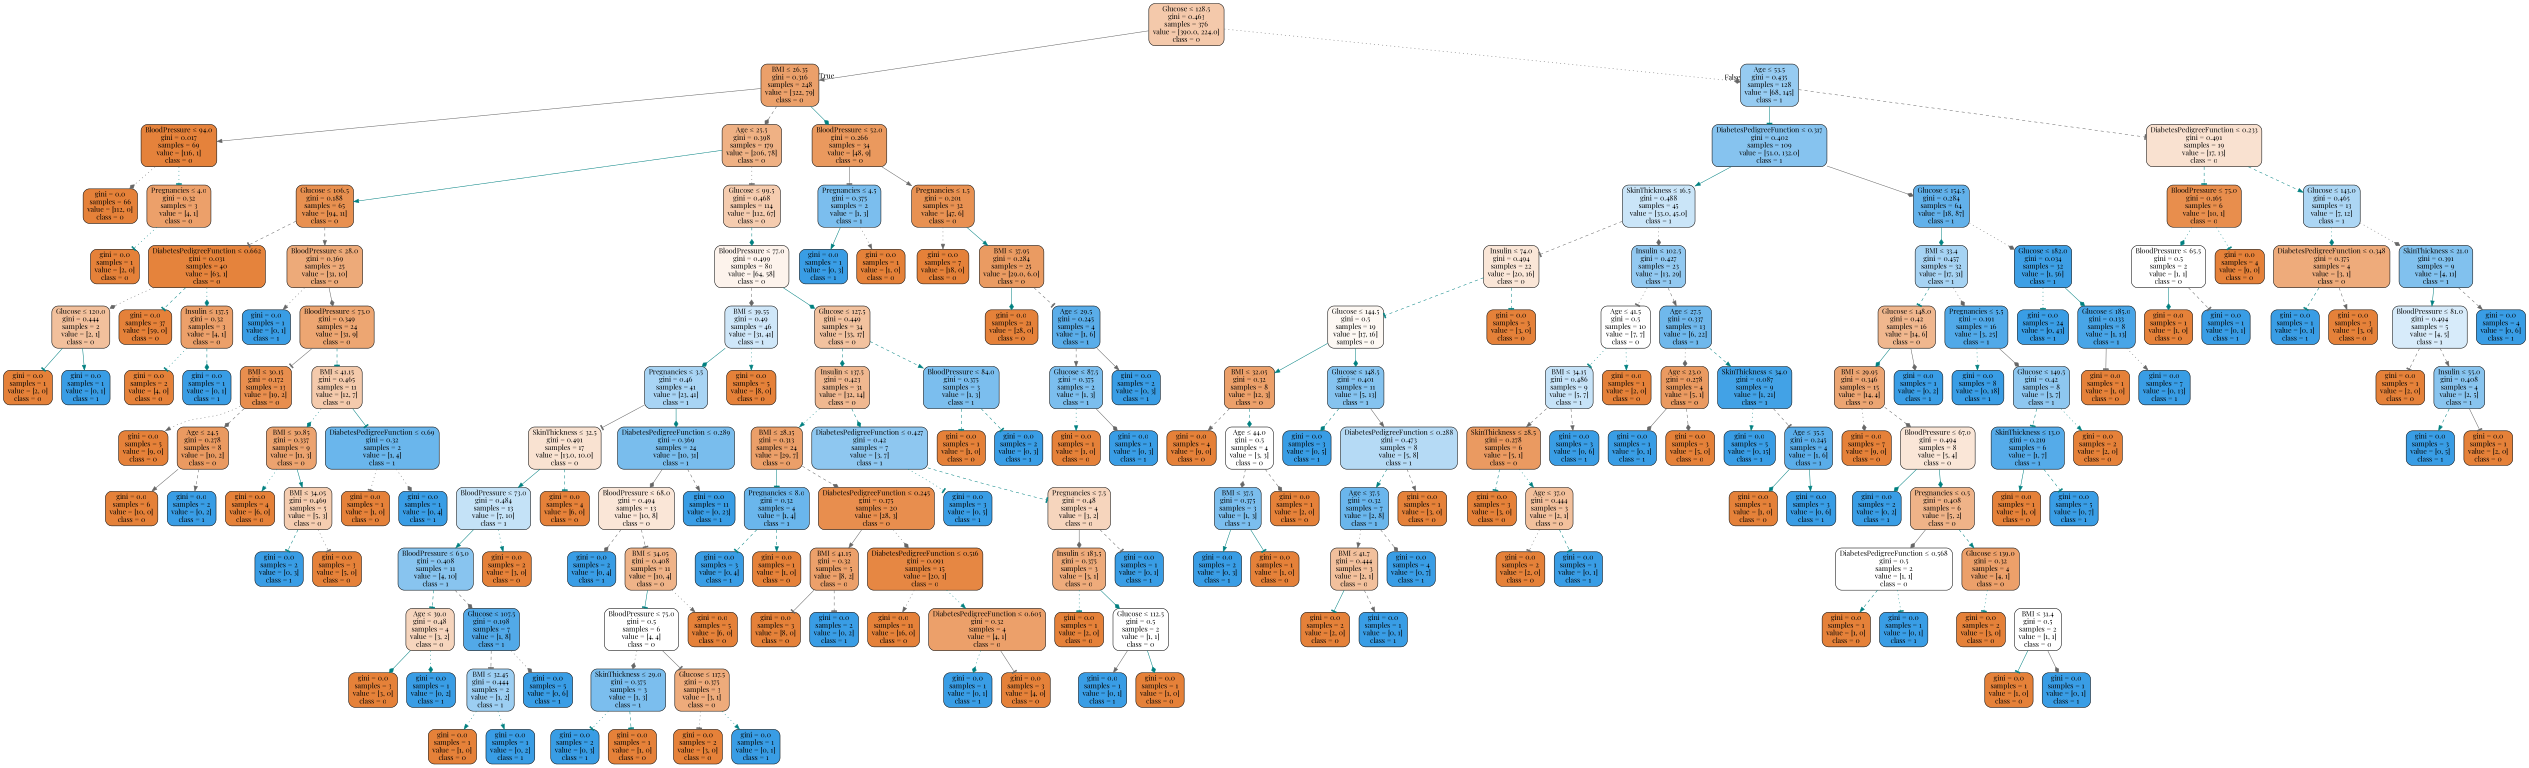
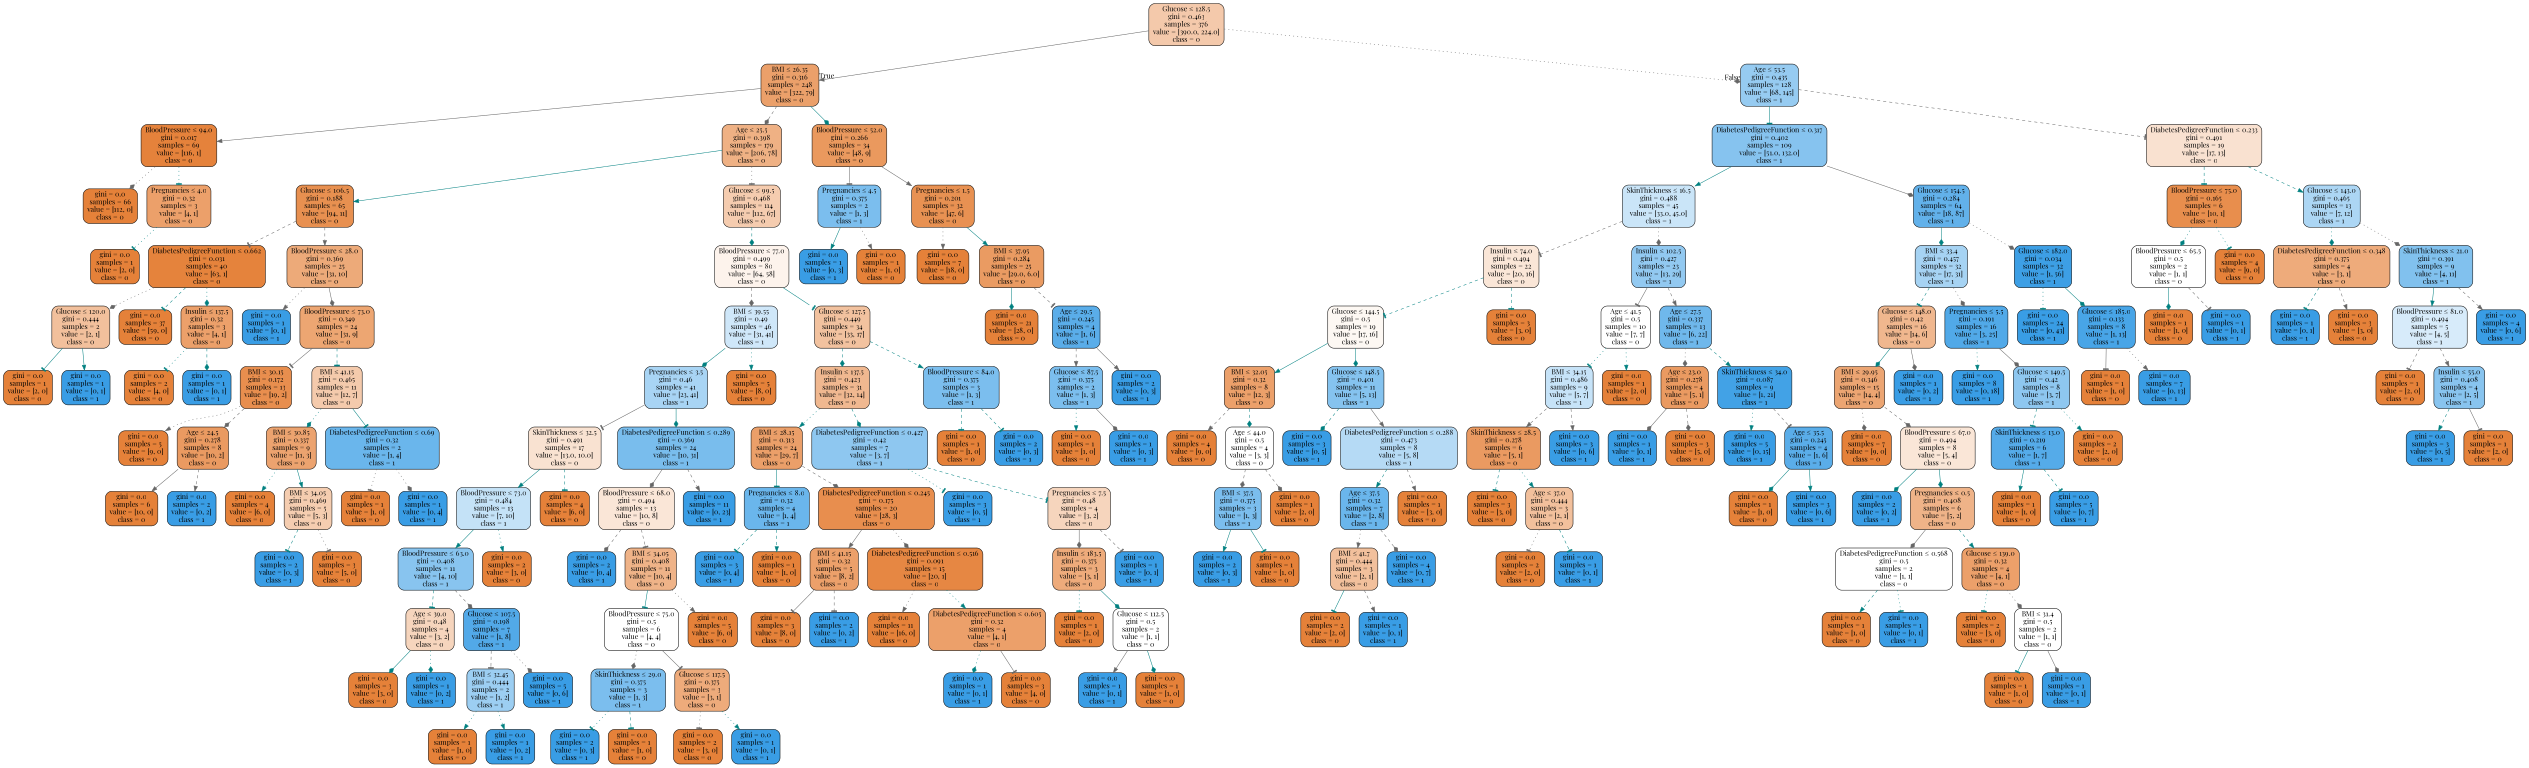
edge "BloodPressure ≤ 77.0" -> "Glucose ≤ 127.5": arrowhead diamond -> tee
edge "Insulin ≤ 102.5" -> "Age ≤ 41.5": style dotted -> solid
node "Glucose ≤ 144.5": text "samples = 0" -> "class = 0"
edge "Glucose ≤ 139.0" -> "BMI ≤ 31.4": added
